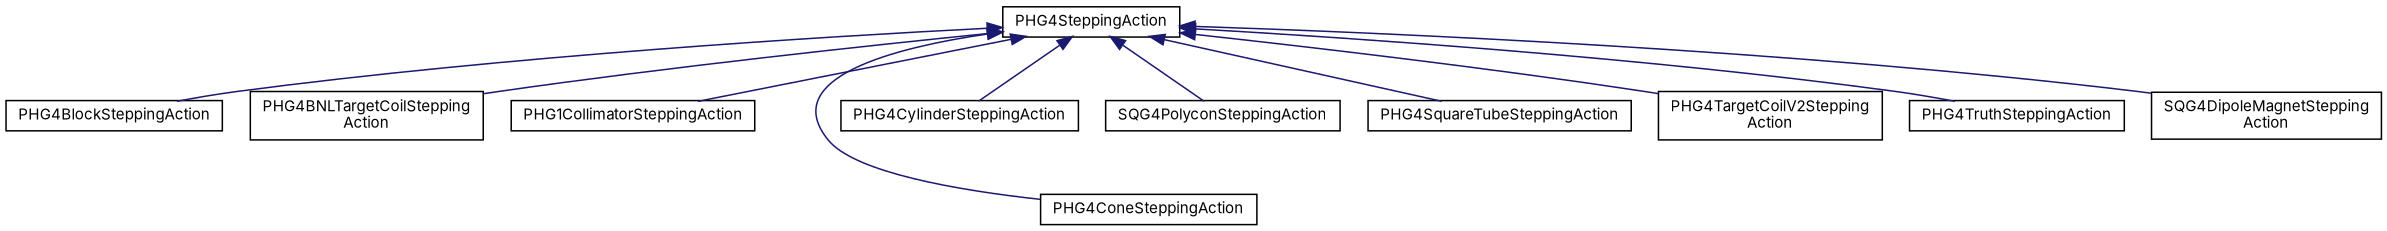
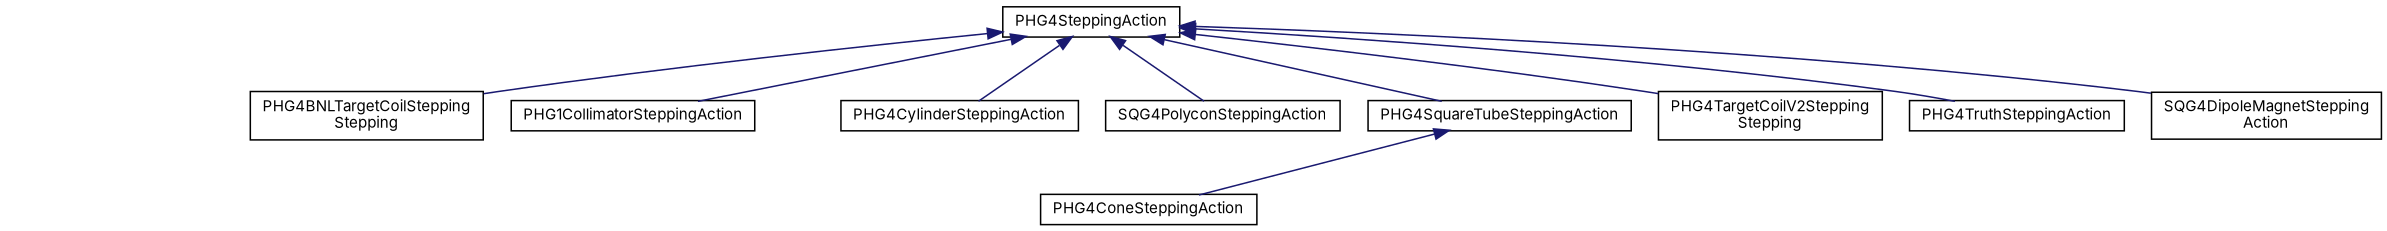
node "PHG4BlockSteppingAction": removed
node "PHG4BNLTargetCoilStepping Action": label "PHG4BNLTargetCoilStepping Action" -> "PHG4BNLTargetCoilStepping Stepping"
node "PHG4TargetCoilV2Stepping Action": label "PHG4TargetCoilV2Stepping Action" -> "PHG4TargetCoilV2Stepping Stepping"
edge "PHG4ConeSteppingAction" -> "PHG4SteppingAction": now "PHG4ConeSteppingAction" -> "PHG4SquareTubeSteppingAction"
